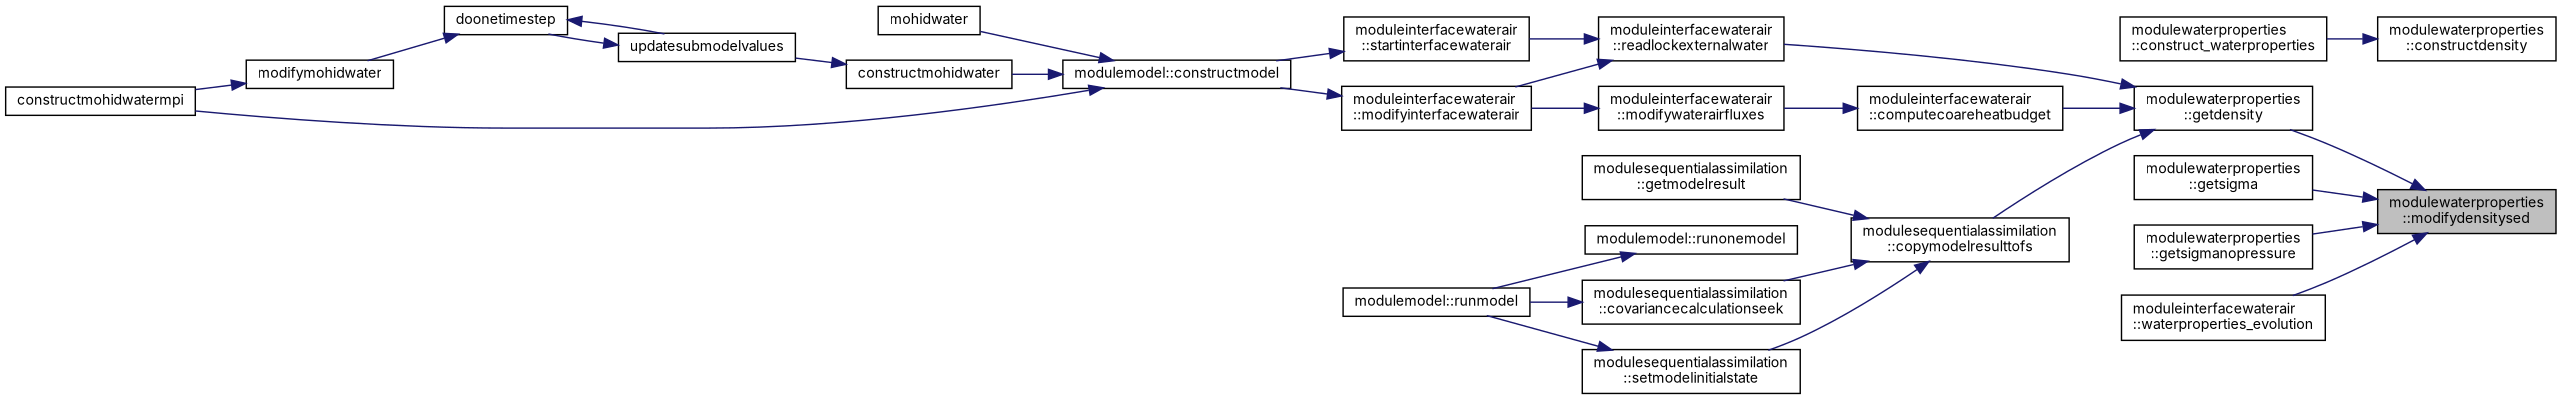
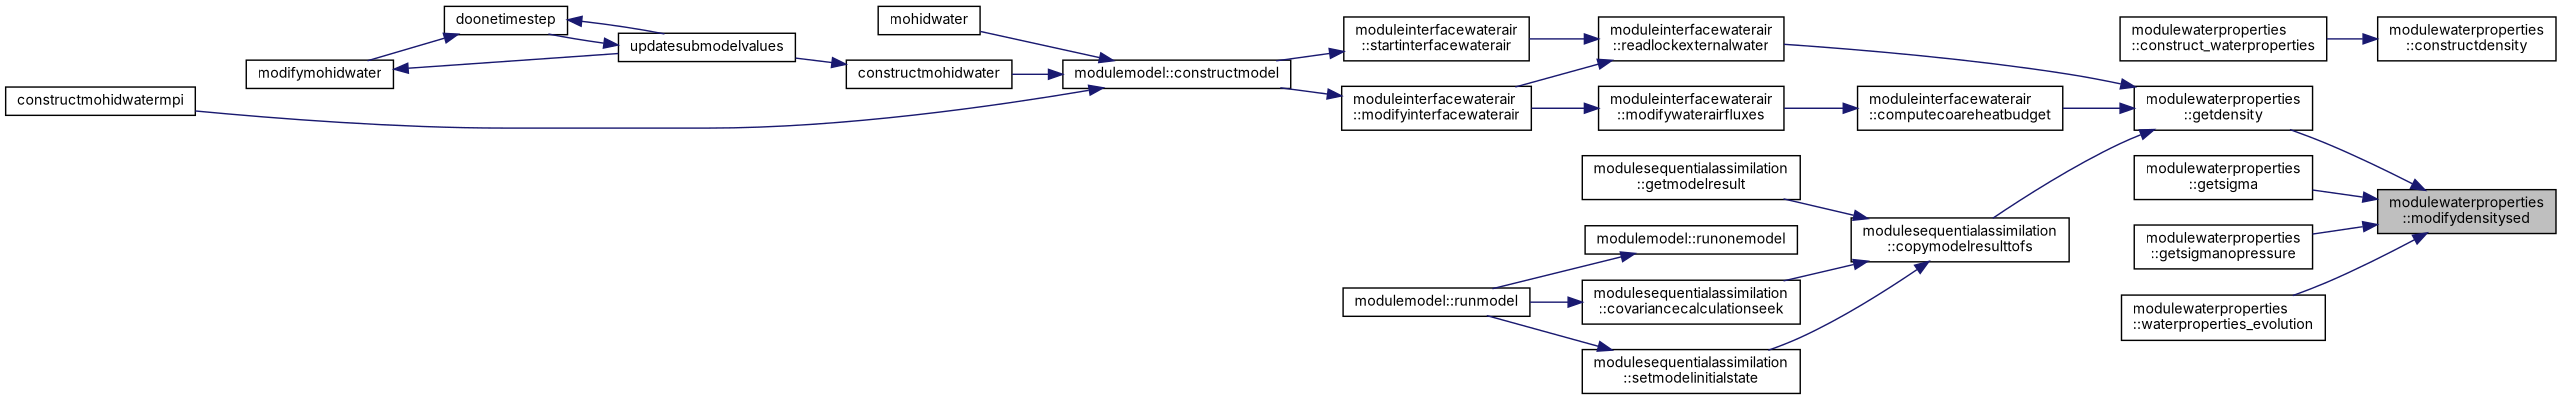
edge "constructmohidwatermpi" -> "modifymohidwater": now "updatesubmodelvalues" -> "modifymohidwater"
node "moduleinterfacewaterair ::waterproperties_evolution": label "moduleinterfacewaterair ::waterproperties_evolution" -> "modulewaterproperties ::waterproperties_evolution"
